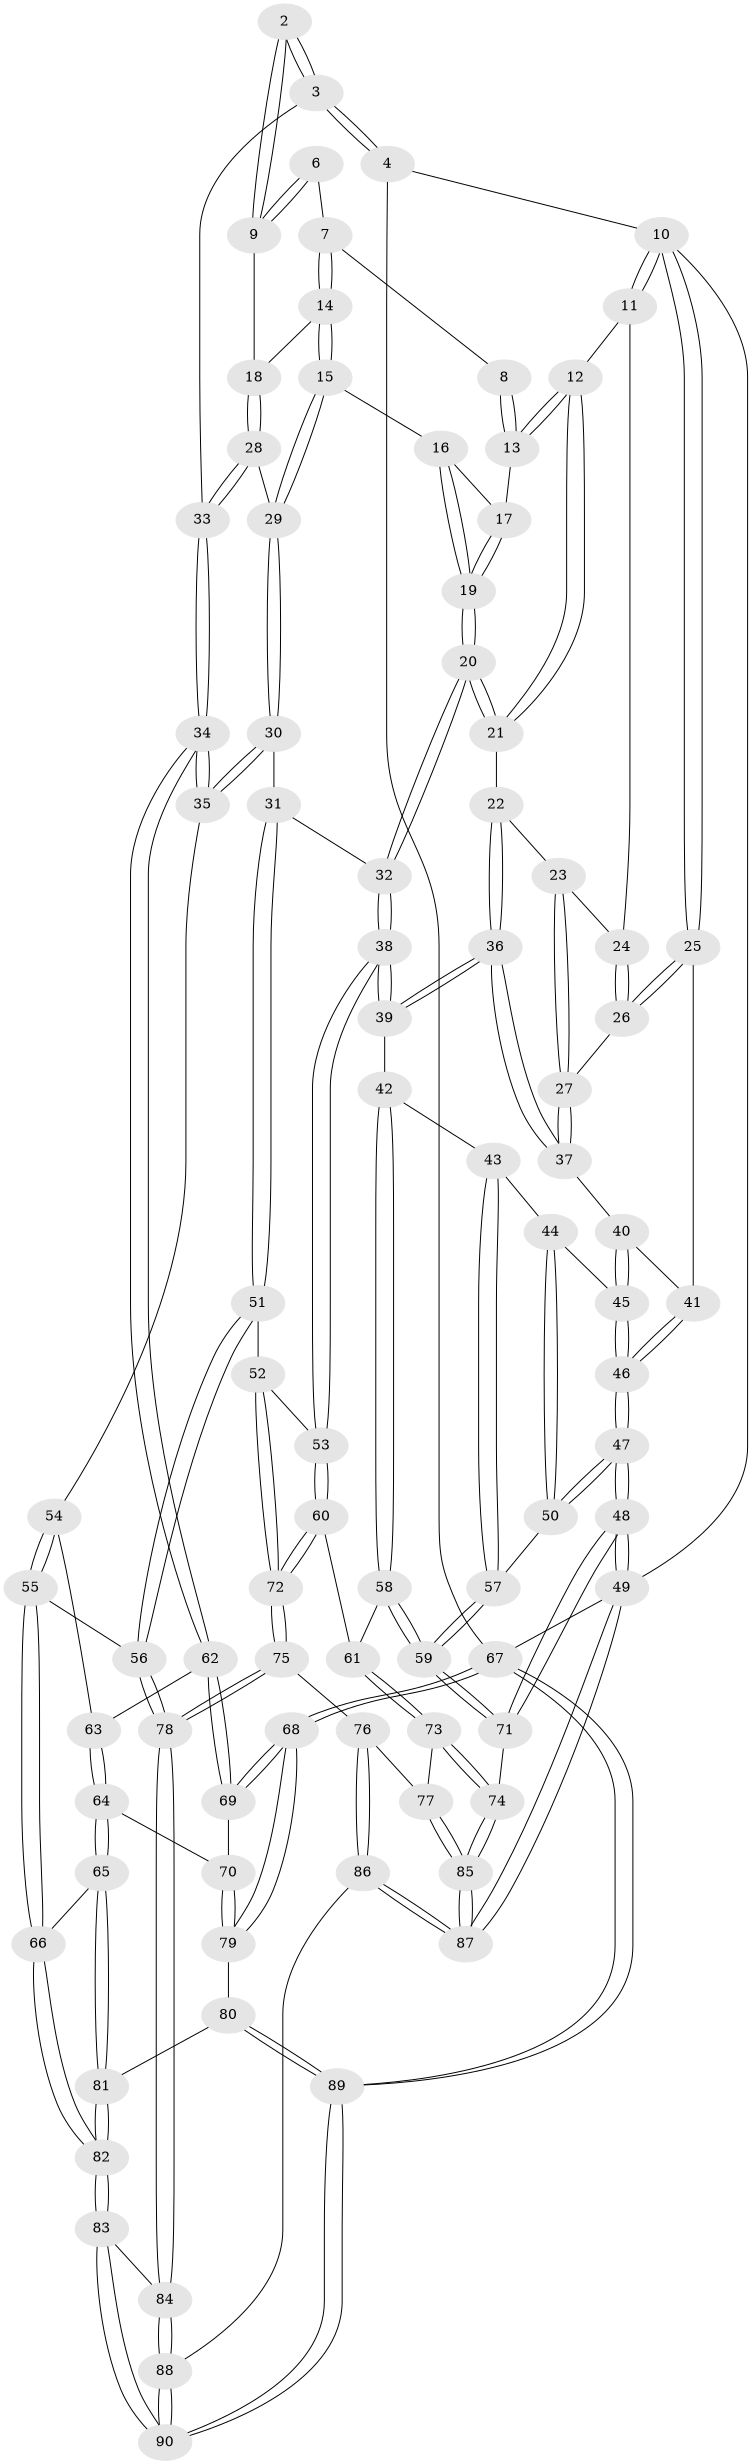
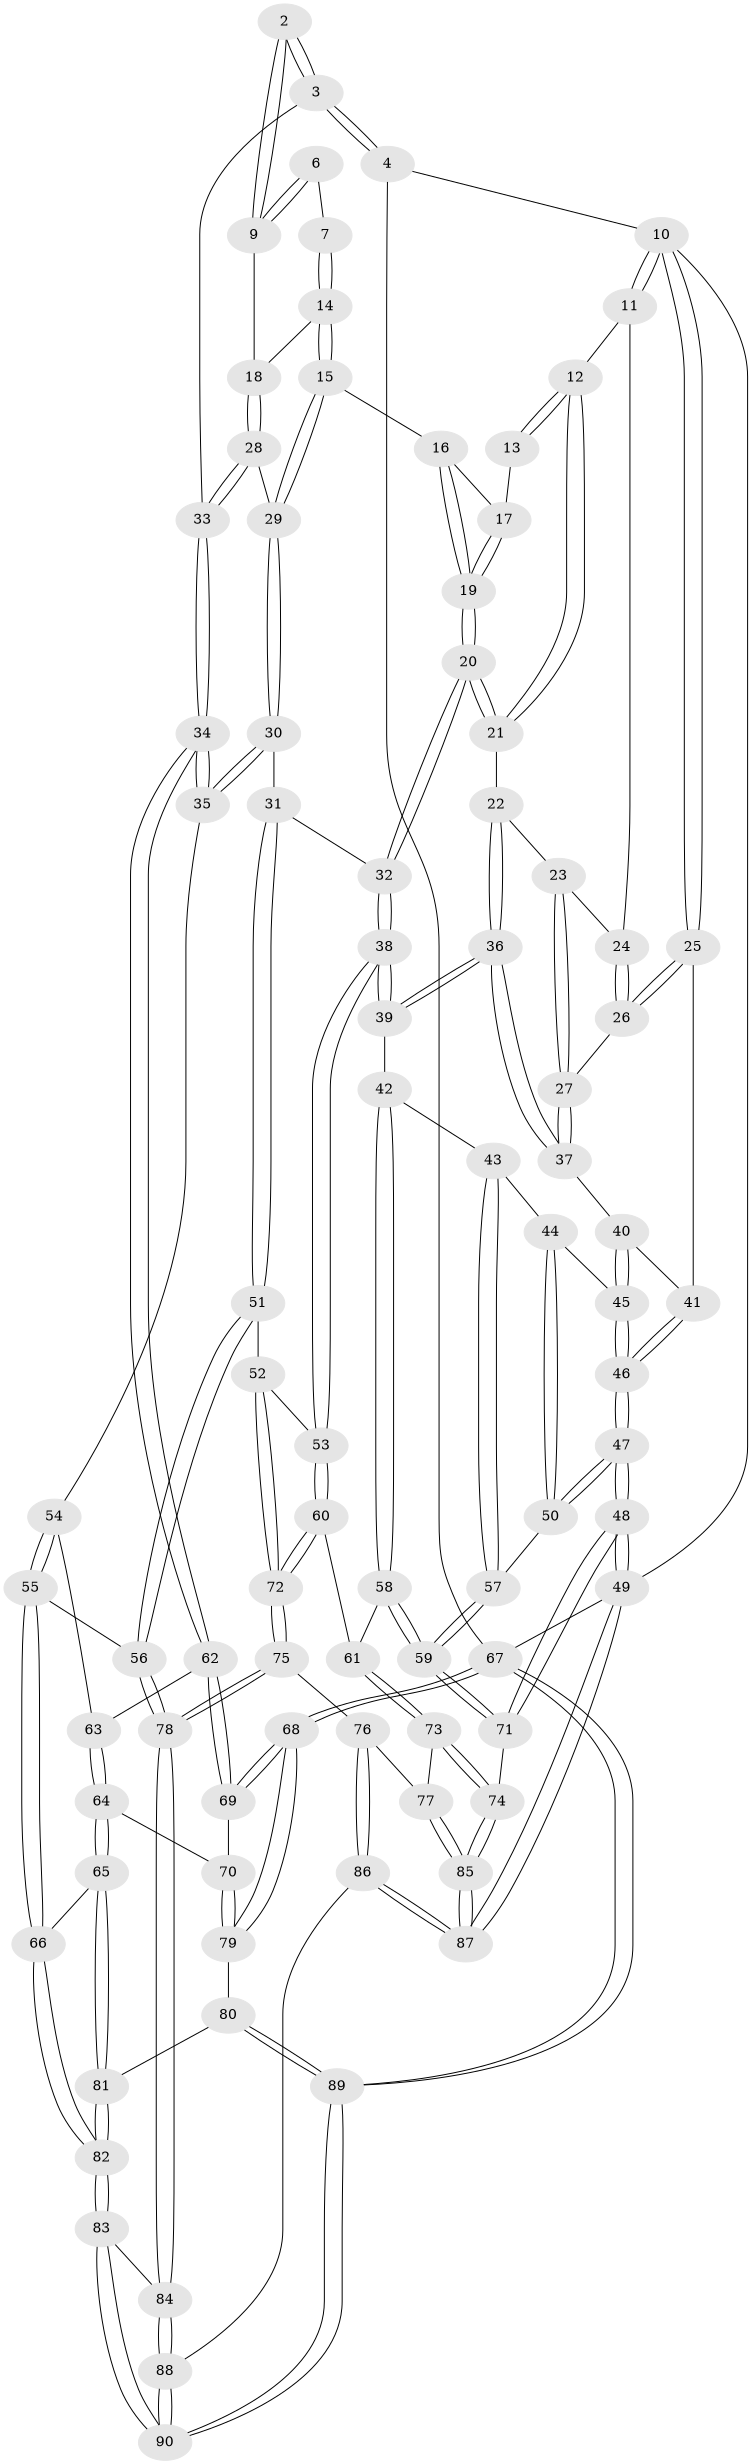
node "8": removed
